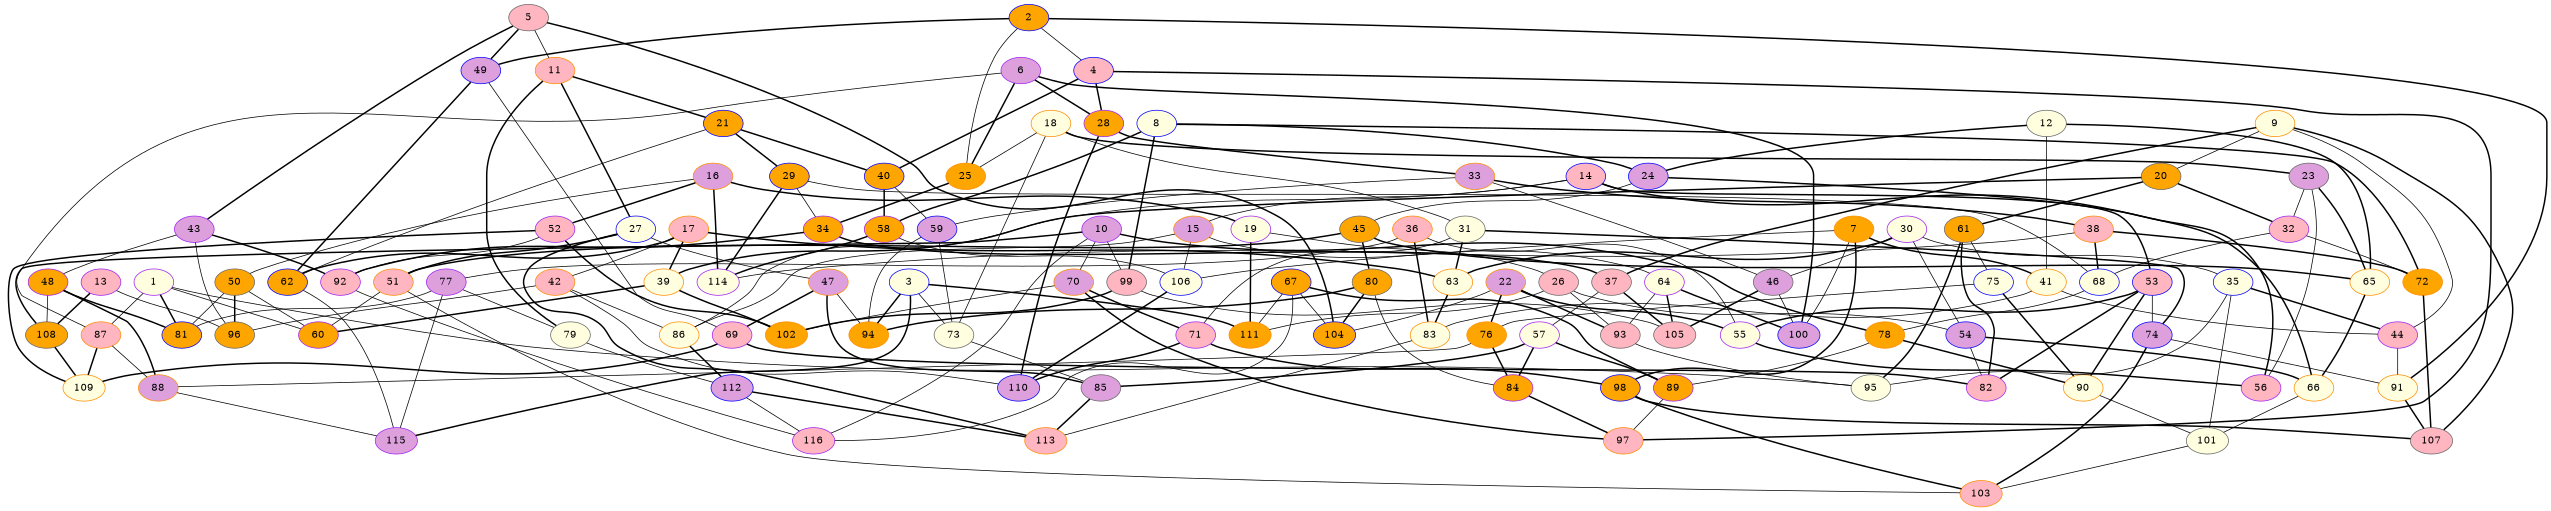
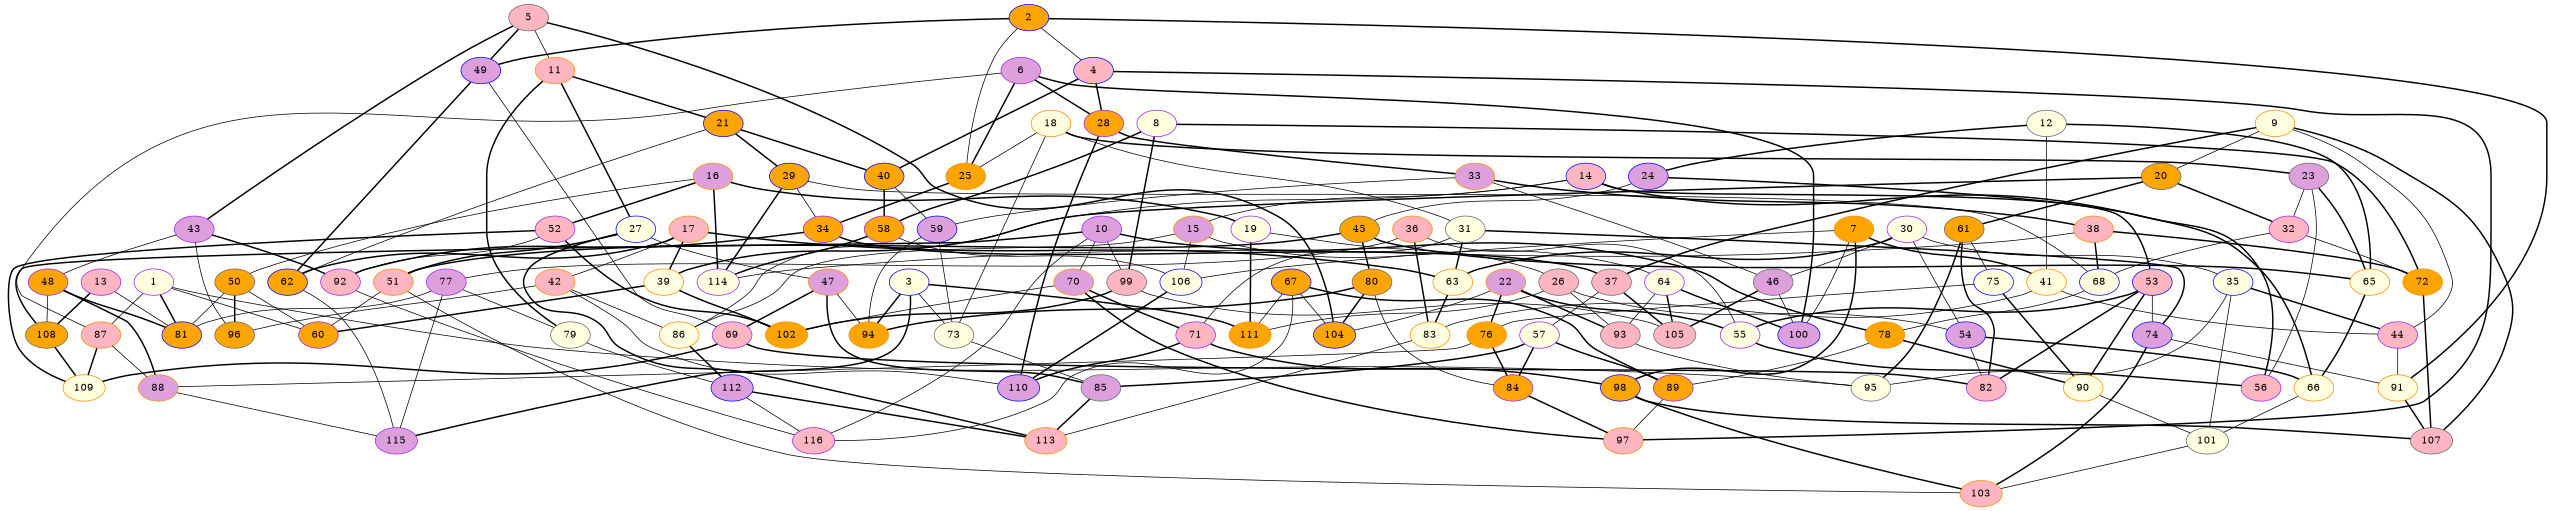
node "8": color blue -> purple
edge "8" -- "24": removed
edge "13" -- "96": now "13" -- "81"
